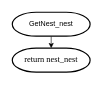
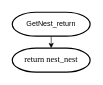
node "GetNest_nest": label "GetNest_nest" -> "GetNest_return"
